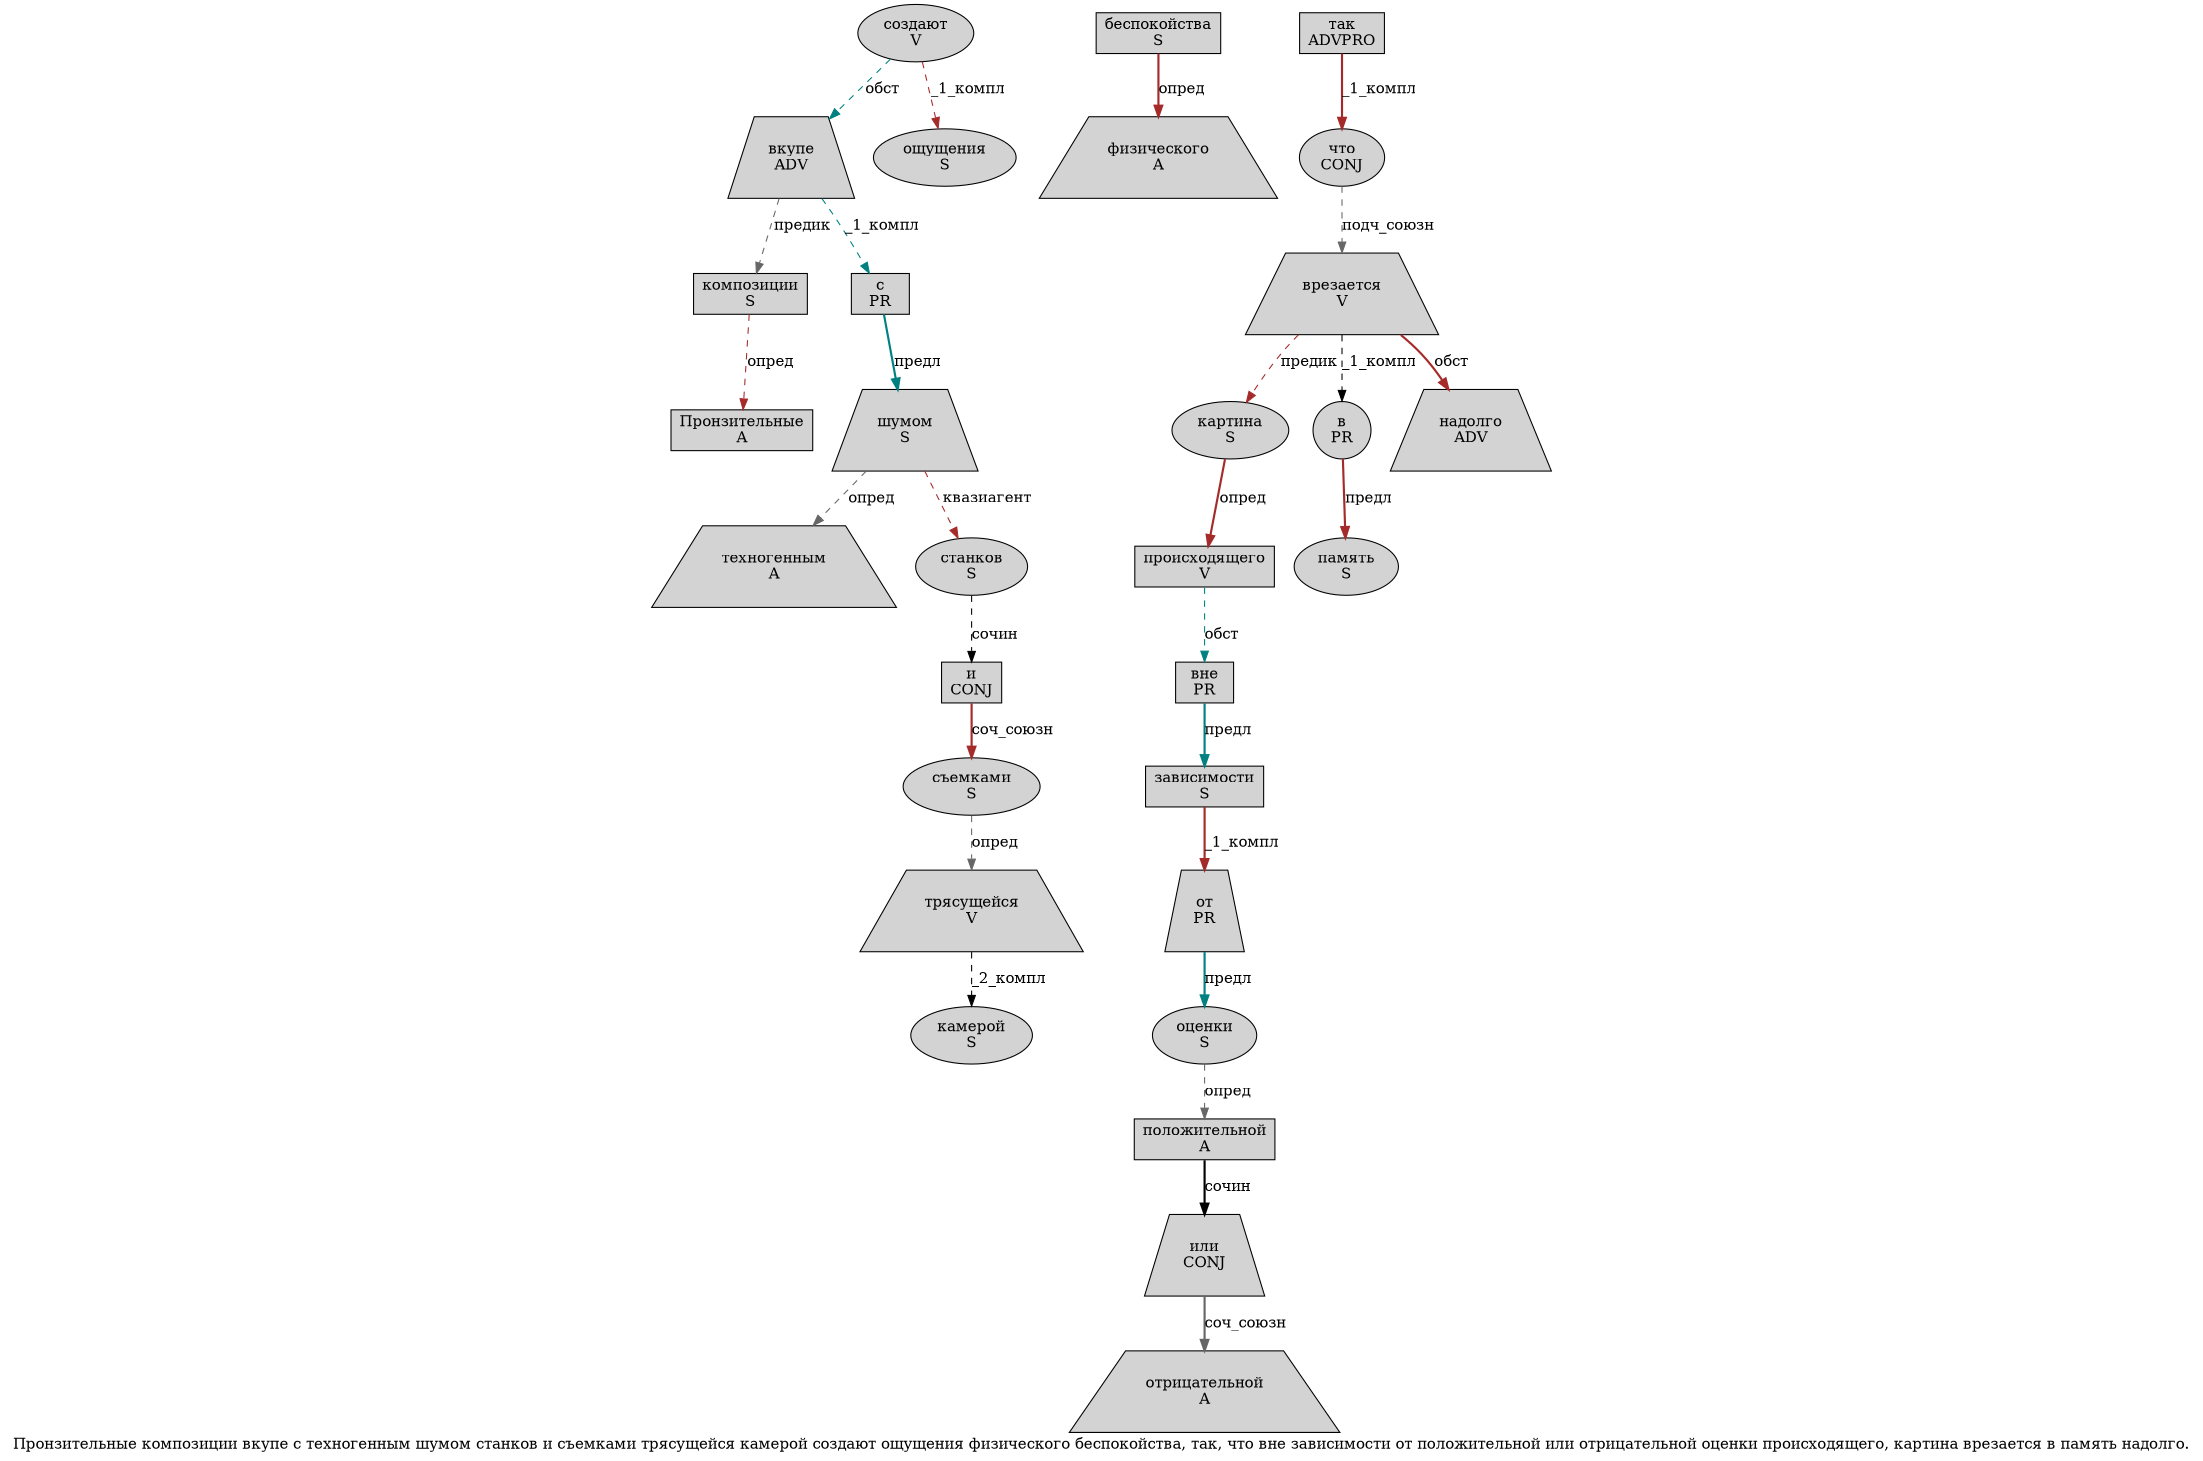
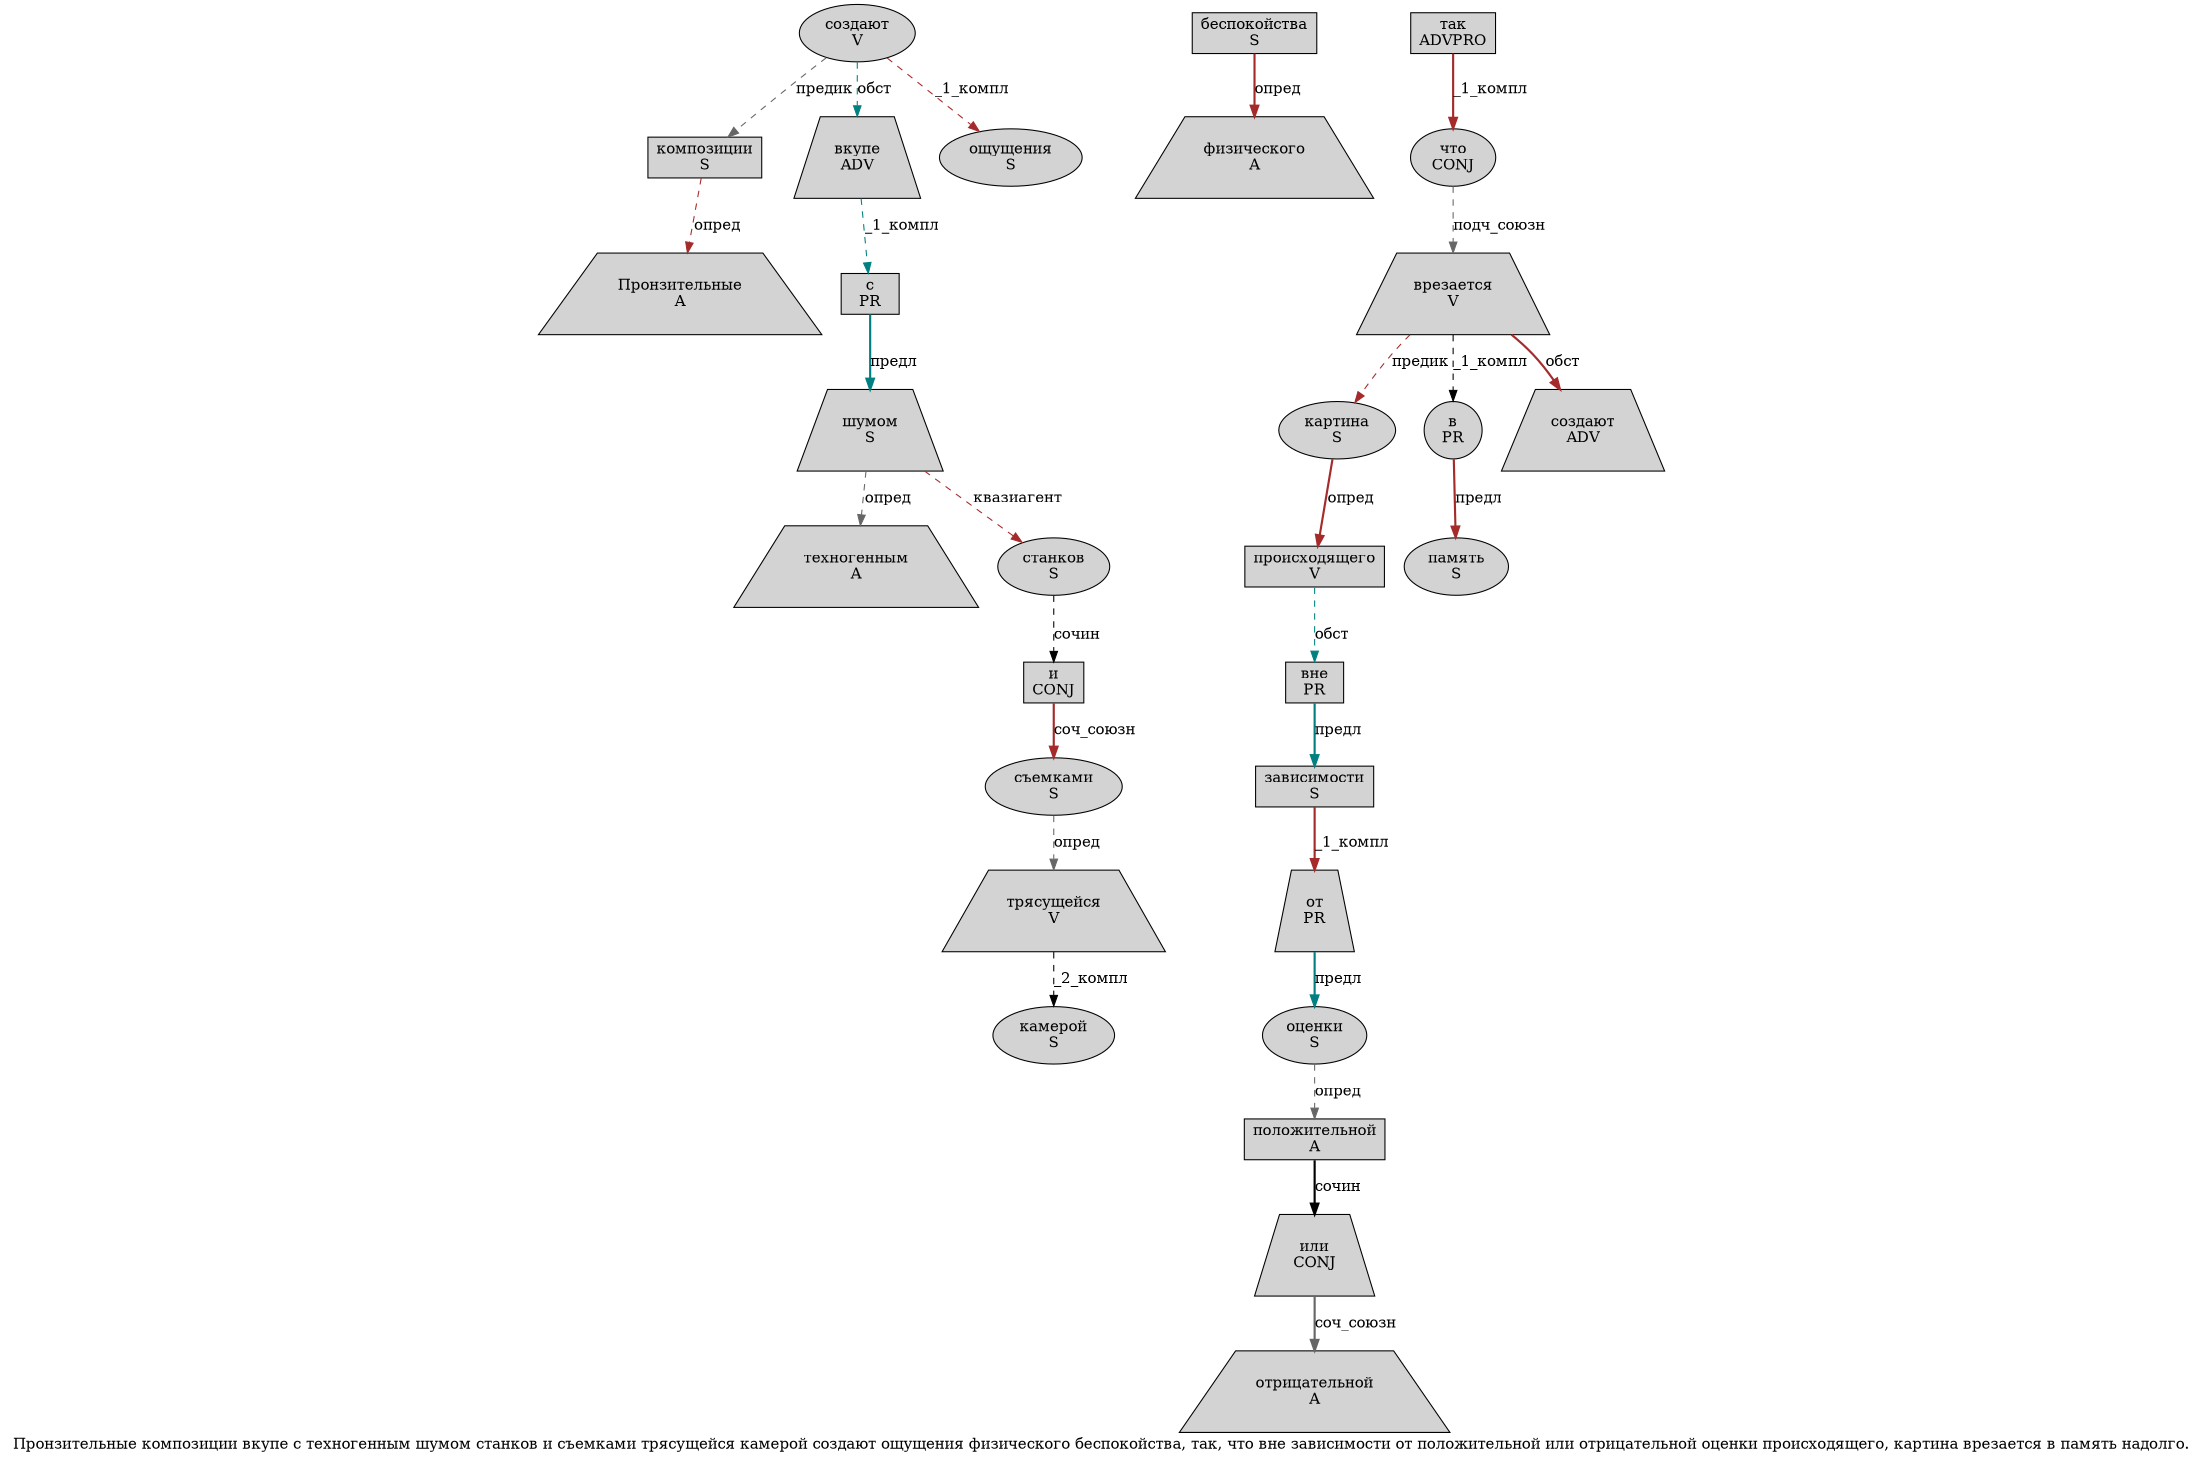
edge "вкупе ADV" -> "композиции S": now "создают V" -> "композиции S"
node "Пронзительные A": shape box -> trapezium
node "надолго ADV": label "надолго ADV" -> "создают ADV"
